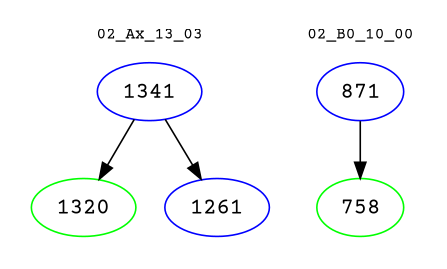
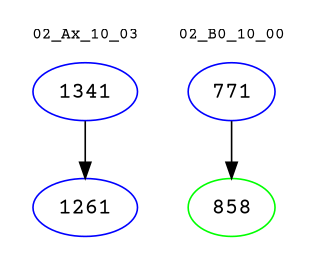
cluster "02_Ax_13_03": label "02_Ax_13_03" -> "02_Ax_10_03"
node "871": label "871" -> "771"
node "1320": removed
node "758": label "758" -> "858"
